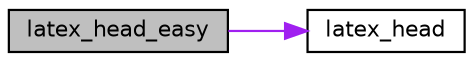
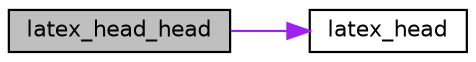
node "latex_head_easy": label "latex_head_easy" -> "latex_head_head"
